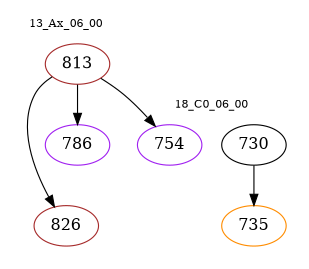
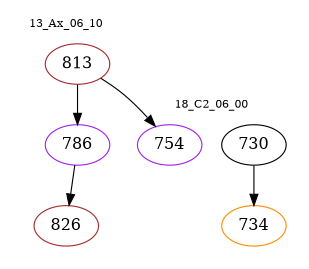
cluster "13_Ax_06_00": label "13_Ax_06_00" -> "13_Ax_06_10"
cluster "18_C0_06_00": label "18_C0_06_00" -> "18_C2_06_00"
edge "813" -> "826": now "786" -> "826"
node "735": label "735" -> "734"
